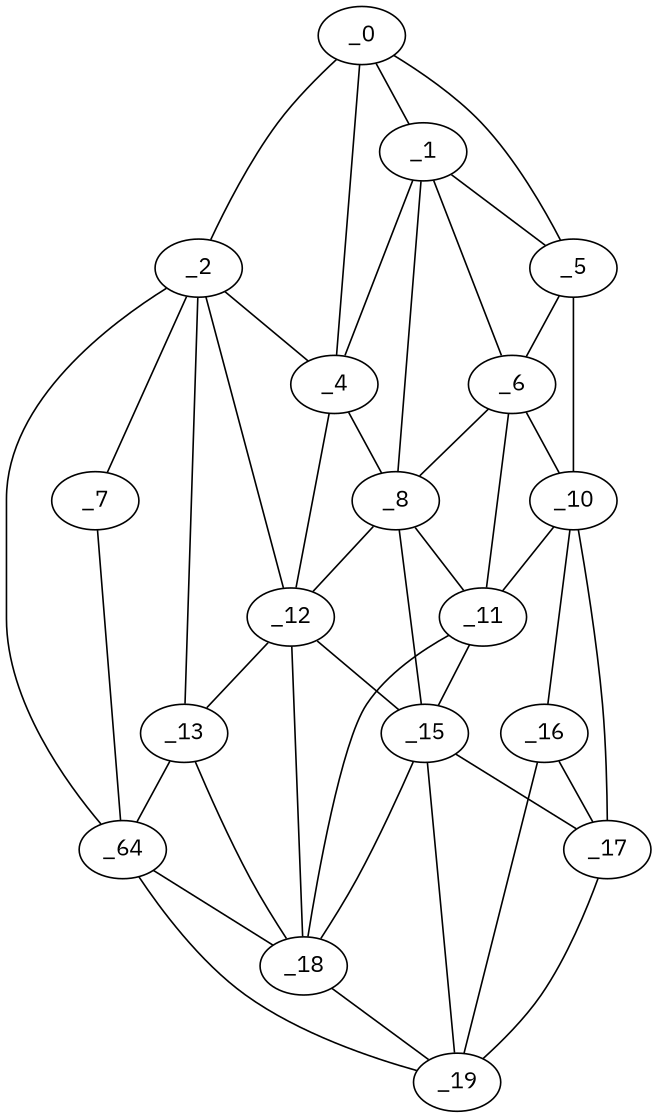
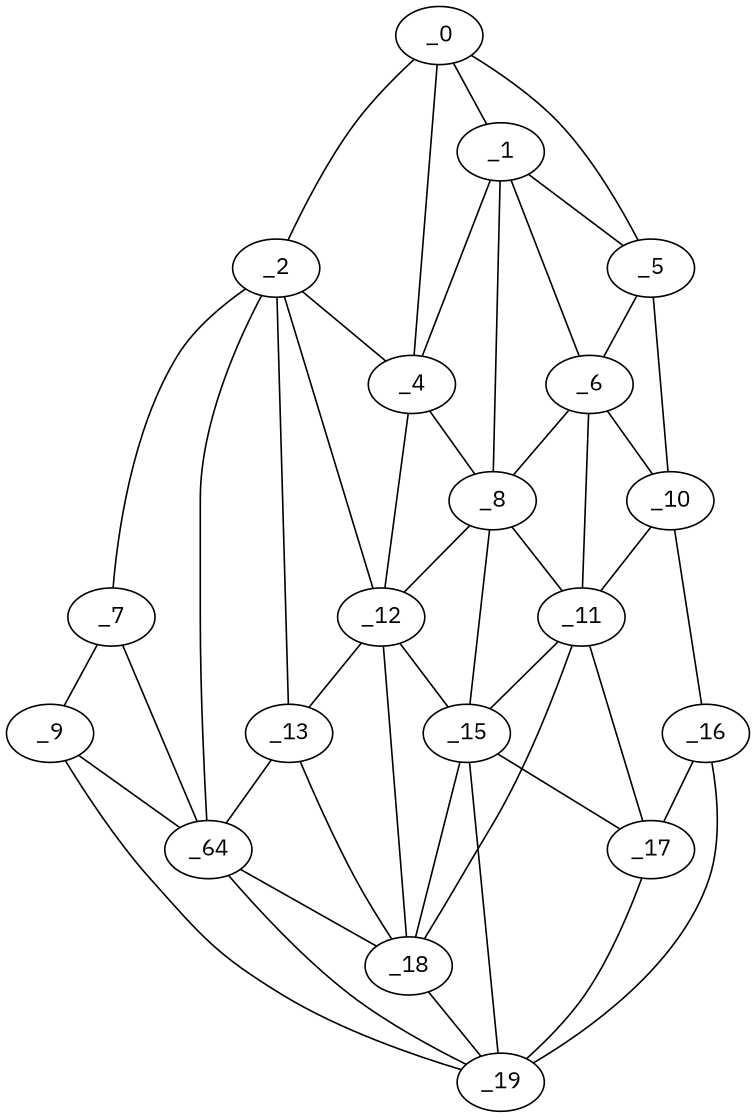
edge "_10" -- "_17": now "_11" -- "_17"
node "_9": added
